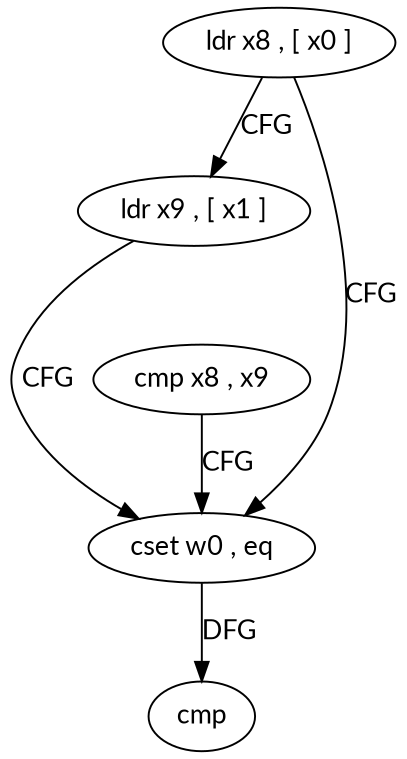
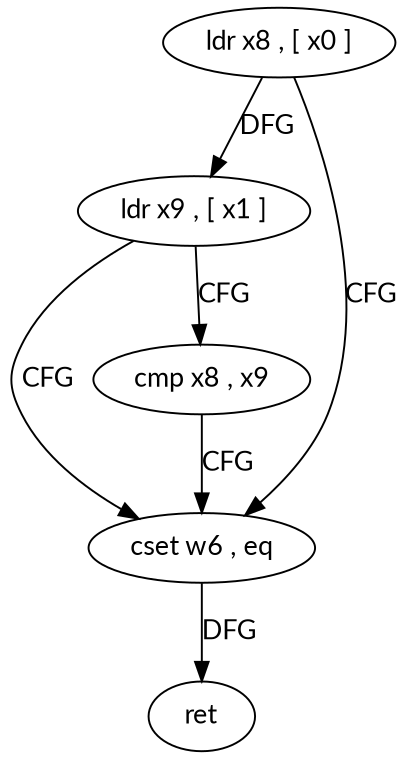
edge "ldr x8 , [ x0 ]" -> "ldr x9 , [ x1 ]": label "CFG" -> "DFG"
edge "ldr x9 , [ x1 ]" -> "cmp x8 , x9": added, label "CFG"
node "cset w0 , eq": label "cset w0 , eq" -> "cset w6 , eq"
node "cmp": label "cmp" -> "ret"
